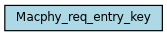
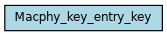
node "Macphy_req_entry_key": label "Macphy_req_entry_key" -> "Macphy_key_entry_key"
